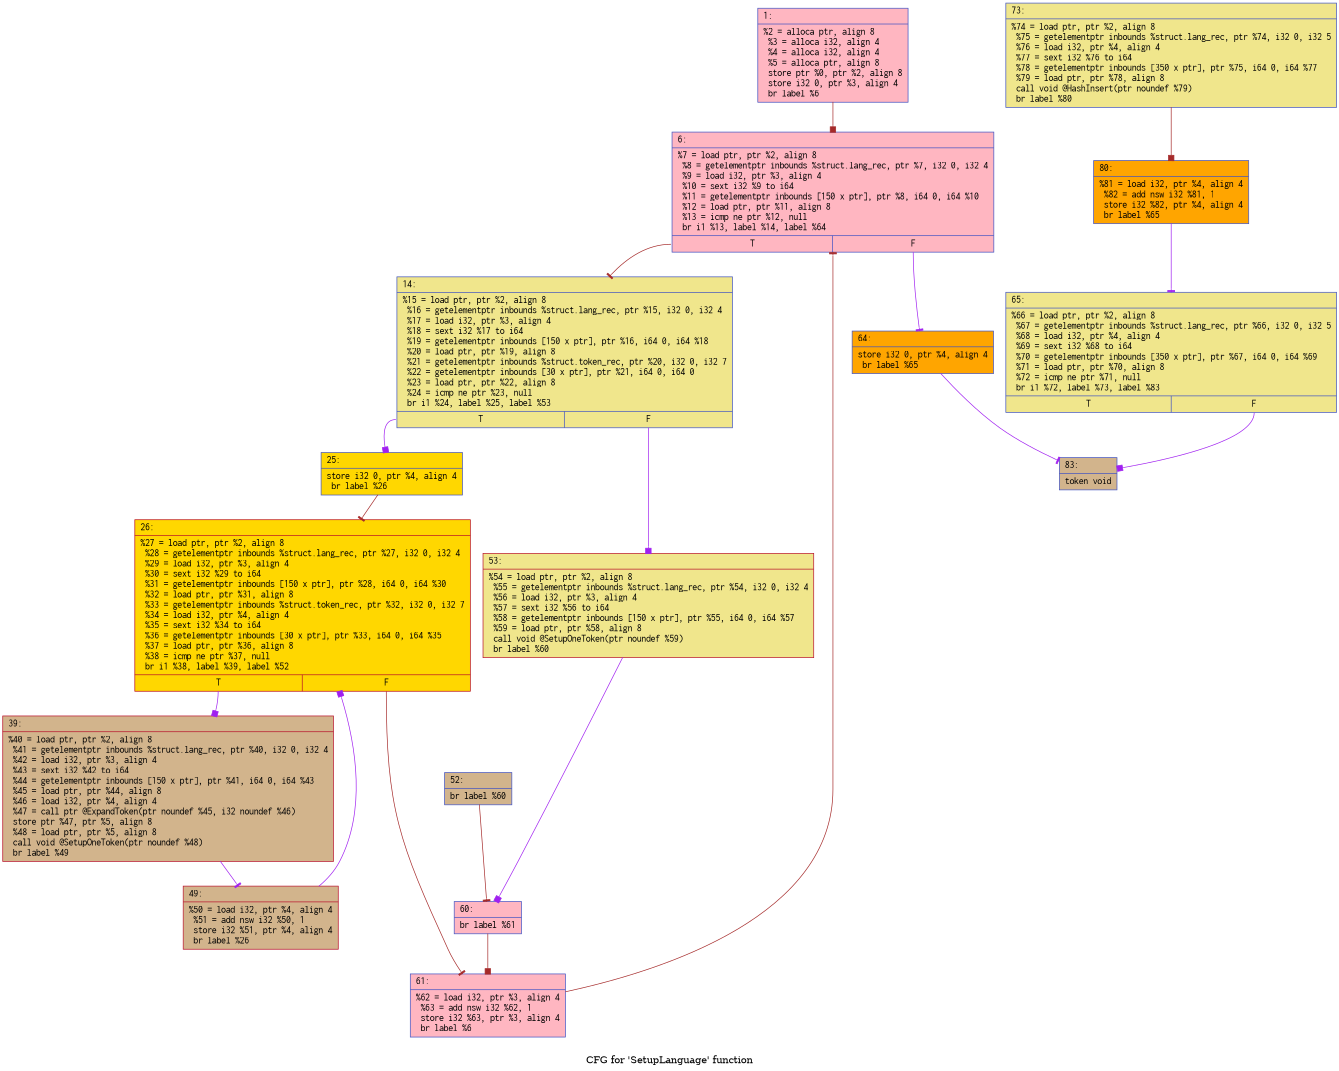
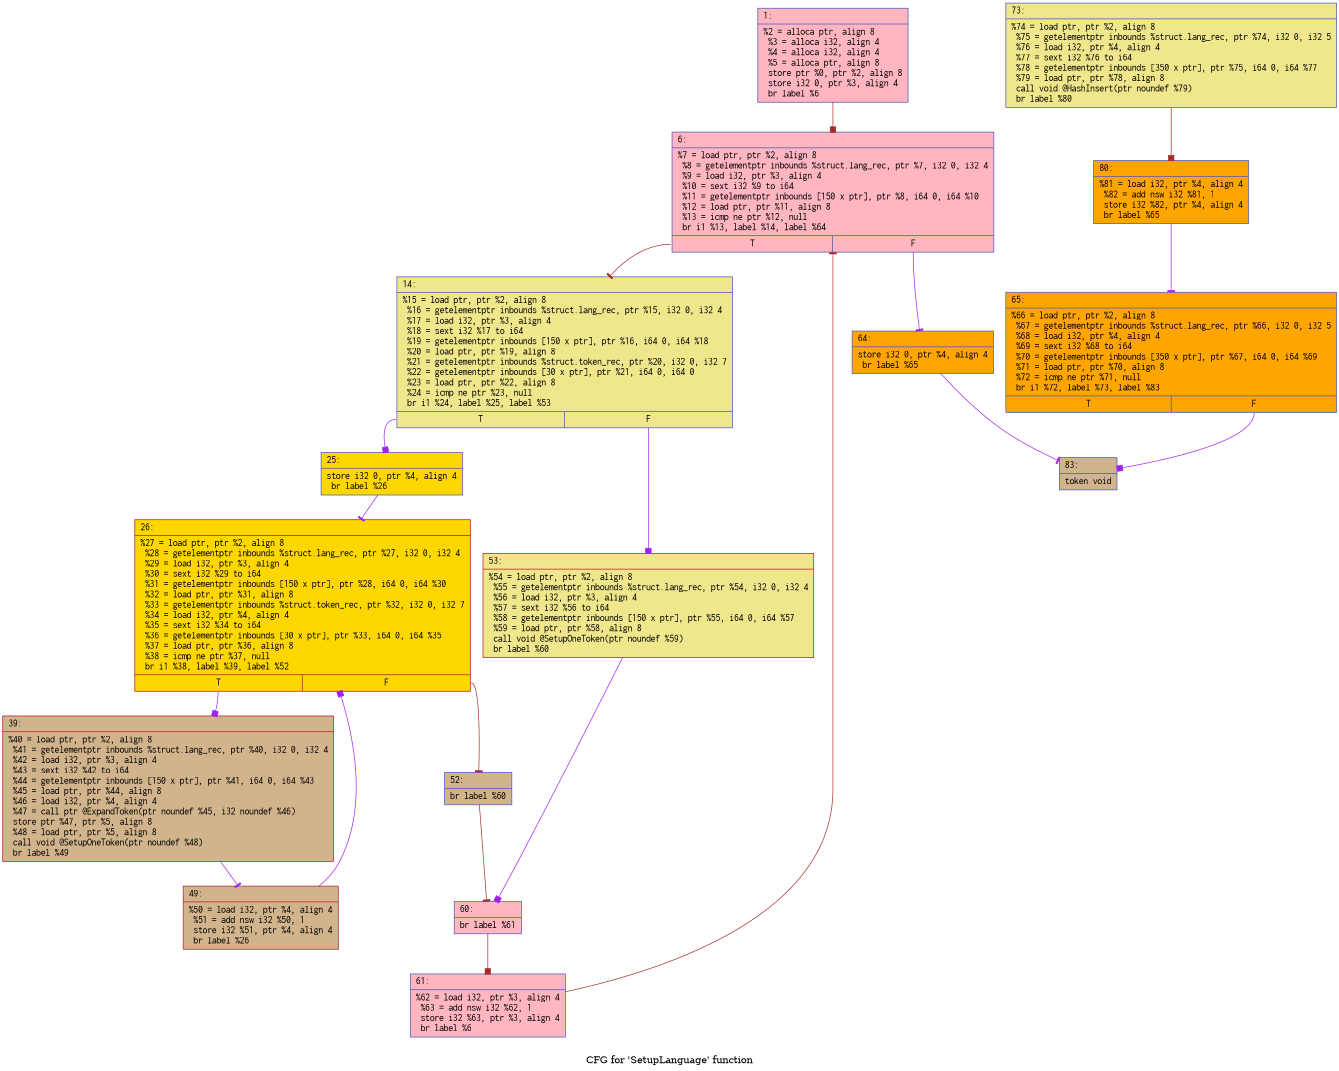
node "65:": fillcolor khaki -> orange
edge "25:" -> "26:": color brown -> purple
edge "26:" -> "61:": now "26:" -> "52:"
